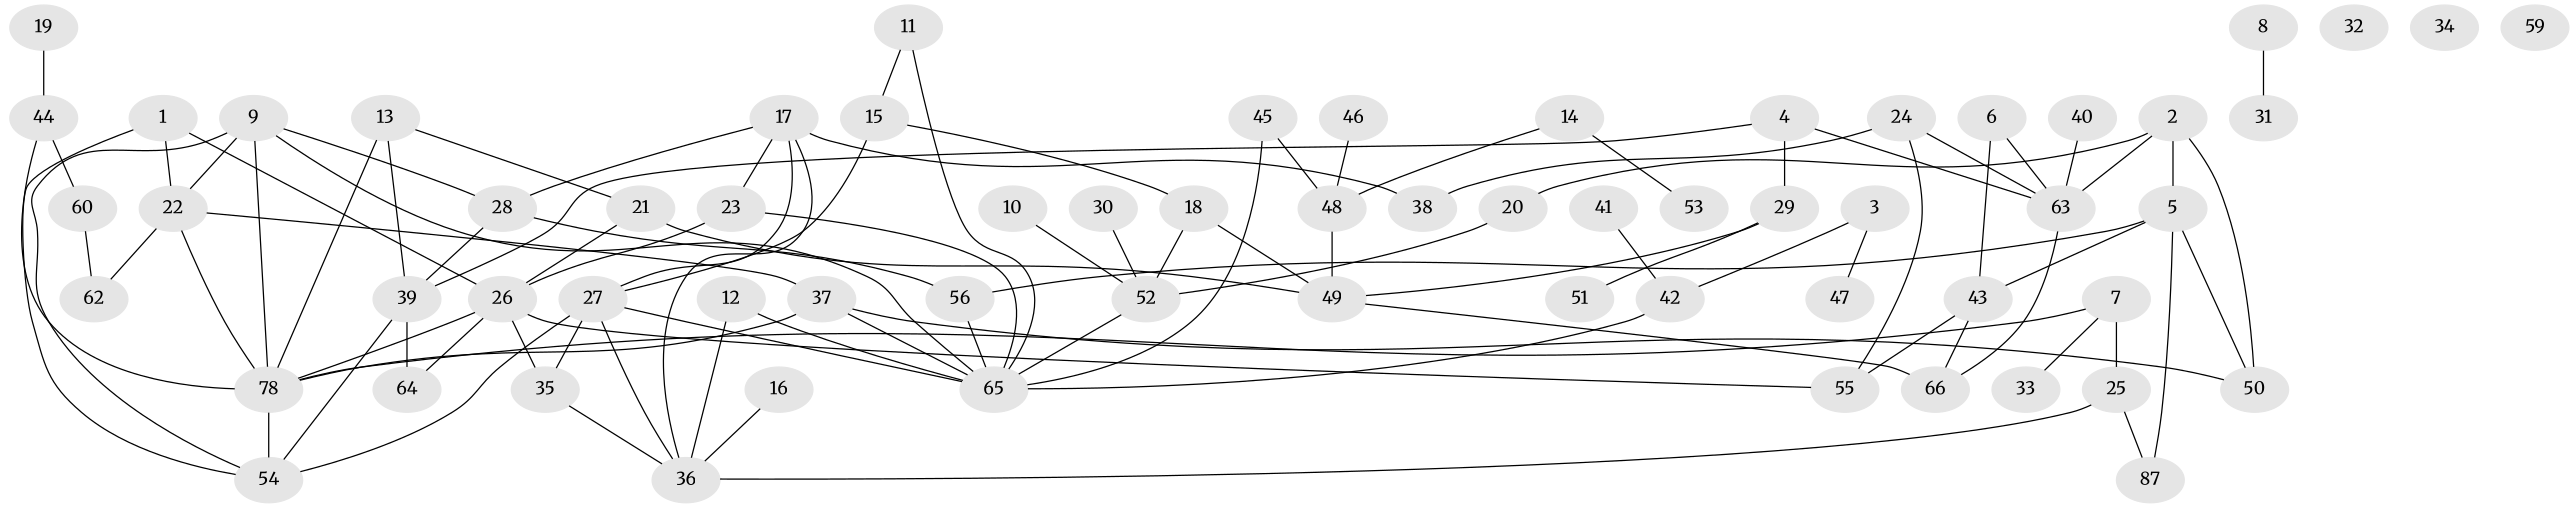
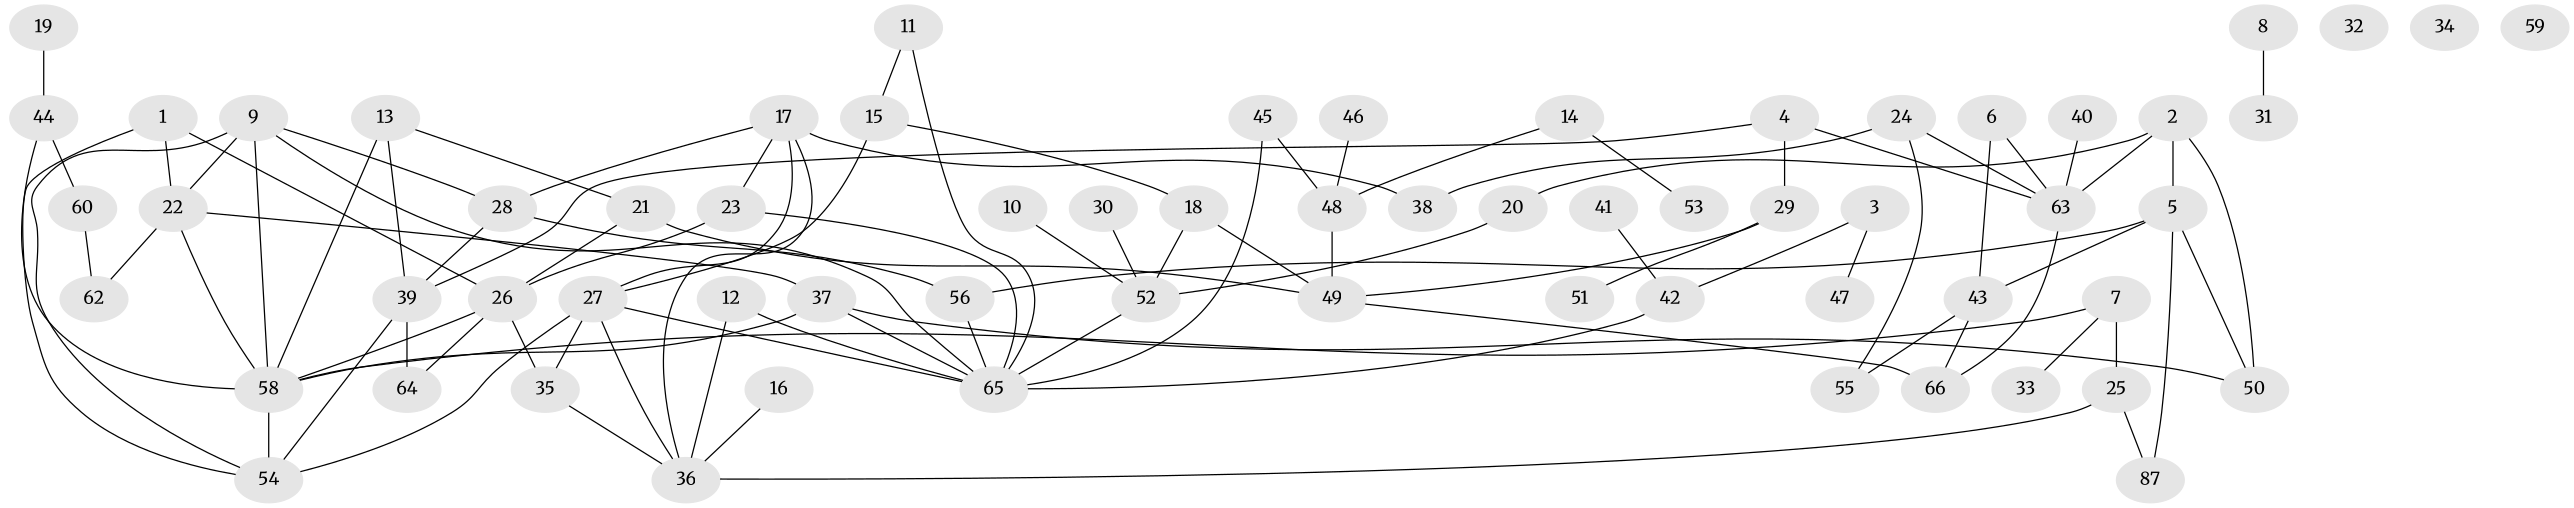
edge "26" -- "55": removed
node "78": label "78" -> "58"
